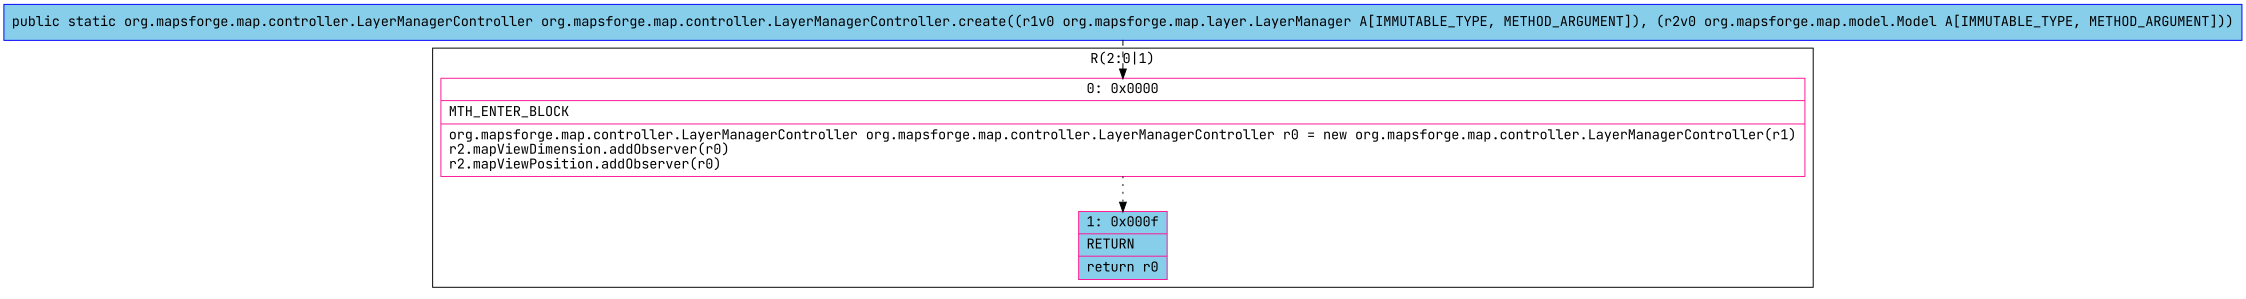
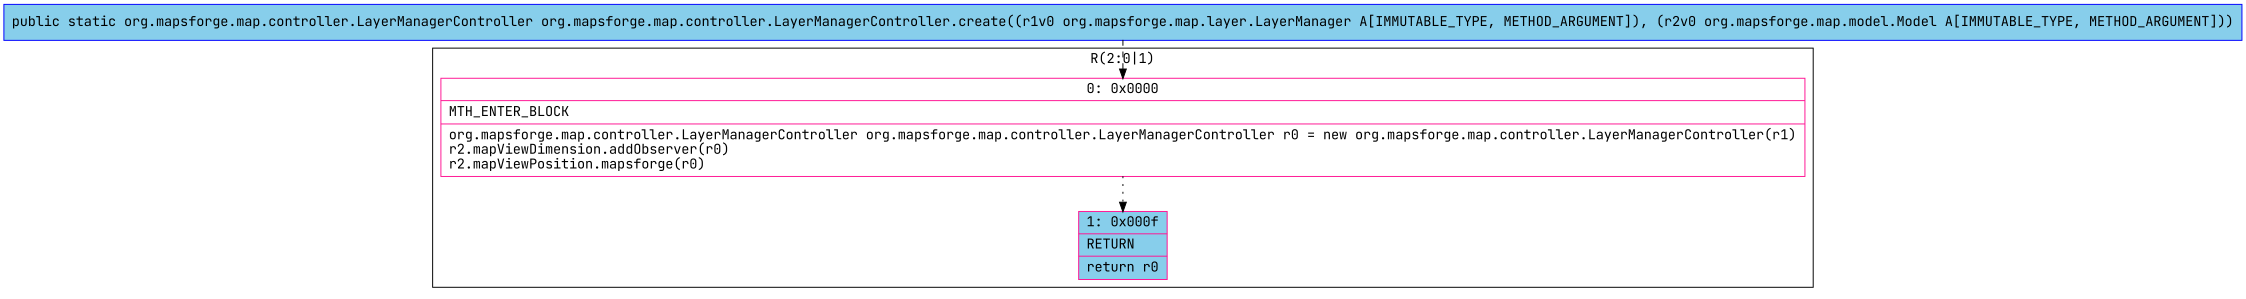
node "0: 0x0000": text "r2.mapViewPosition.addObserver(r0)" -> "r2.mapViewPosition.mapsforge(r0)"
